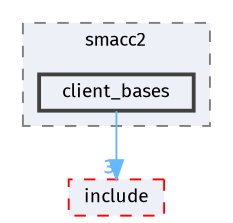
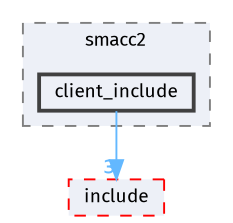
node "client_bases": label "client_bases" -> "client_include"
